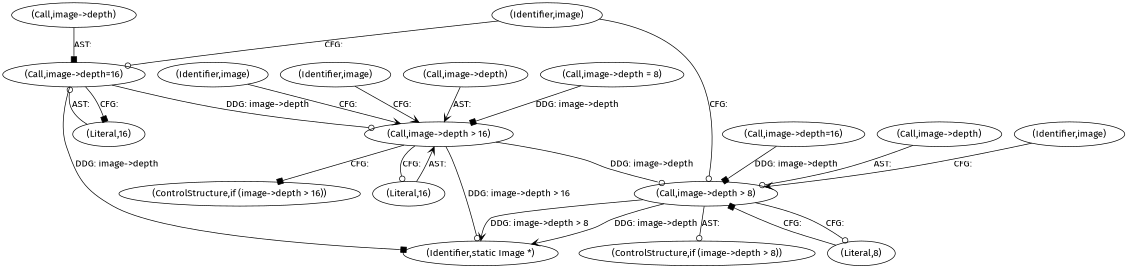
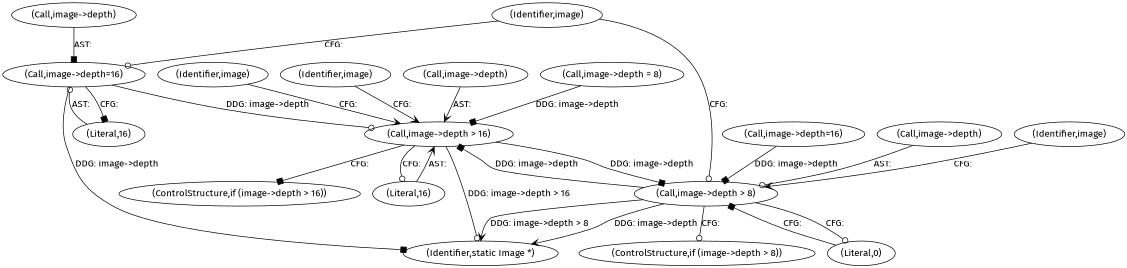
edge "(Call,image->depth > 16)" -> "(Call,image->depth > 8)": arrowhead odot -> box
edge "(Call,image->depth > 8)" -> "(Call,image->depth > 16)": added, label "DDG: image->depth"
edge "(Call,image->depth > 8)" -> "(ControlStructure,if (image->depth > 8))": label "AST: " -> "CFG: "
node "(Literal,8)": label "(Literal,8)" -> "(Literal,0)"
